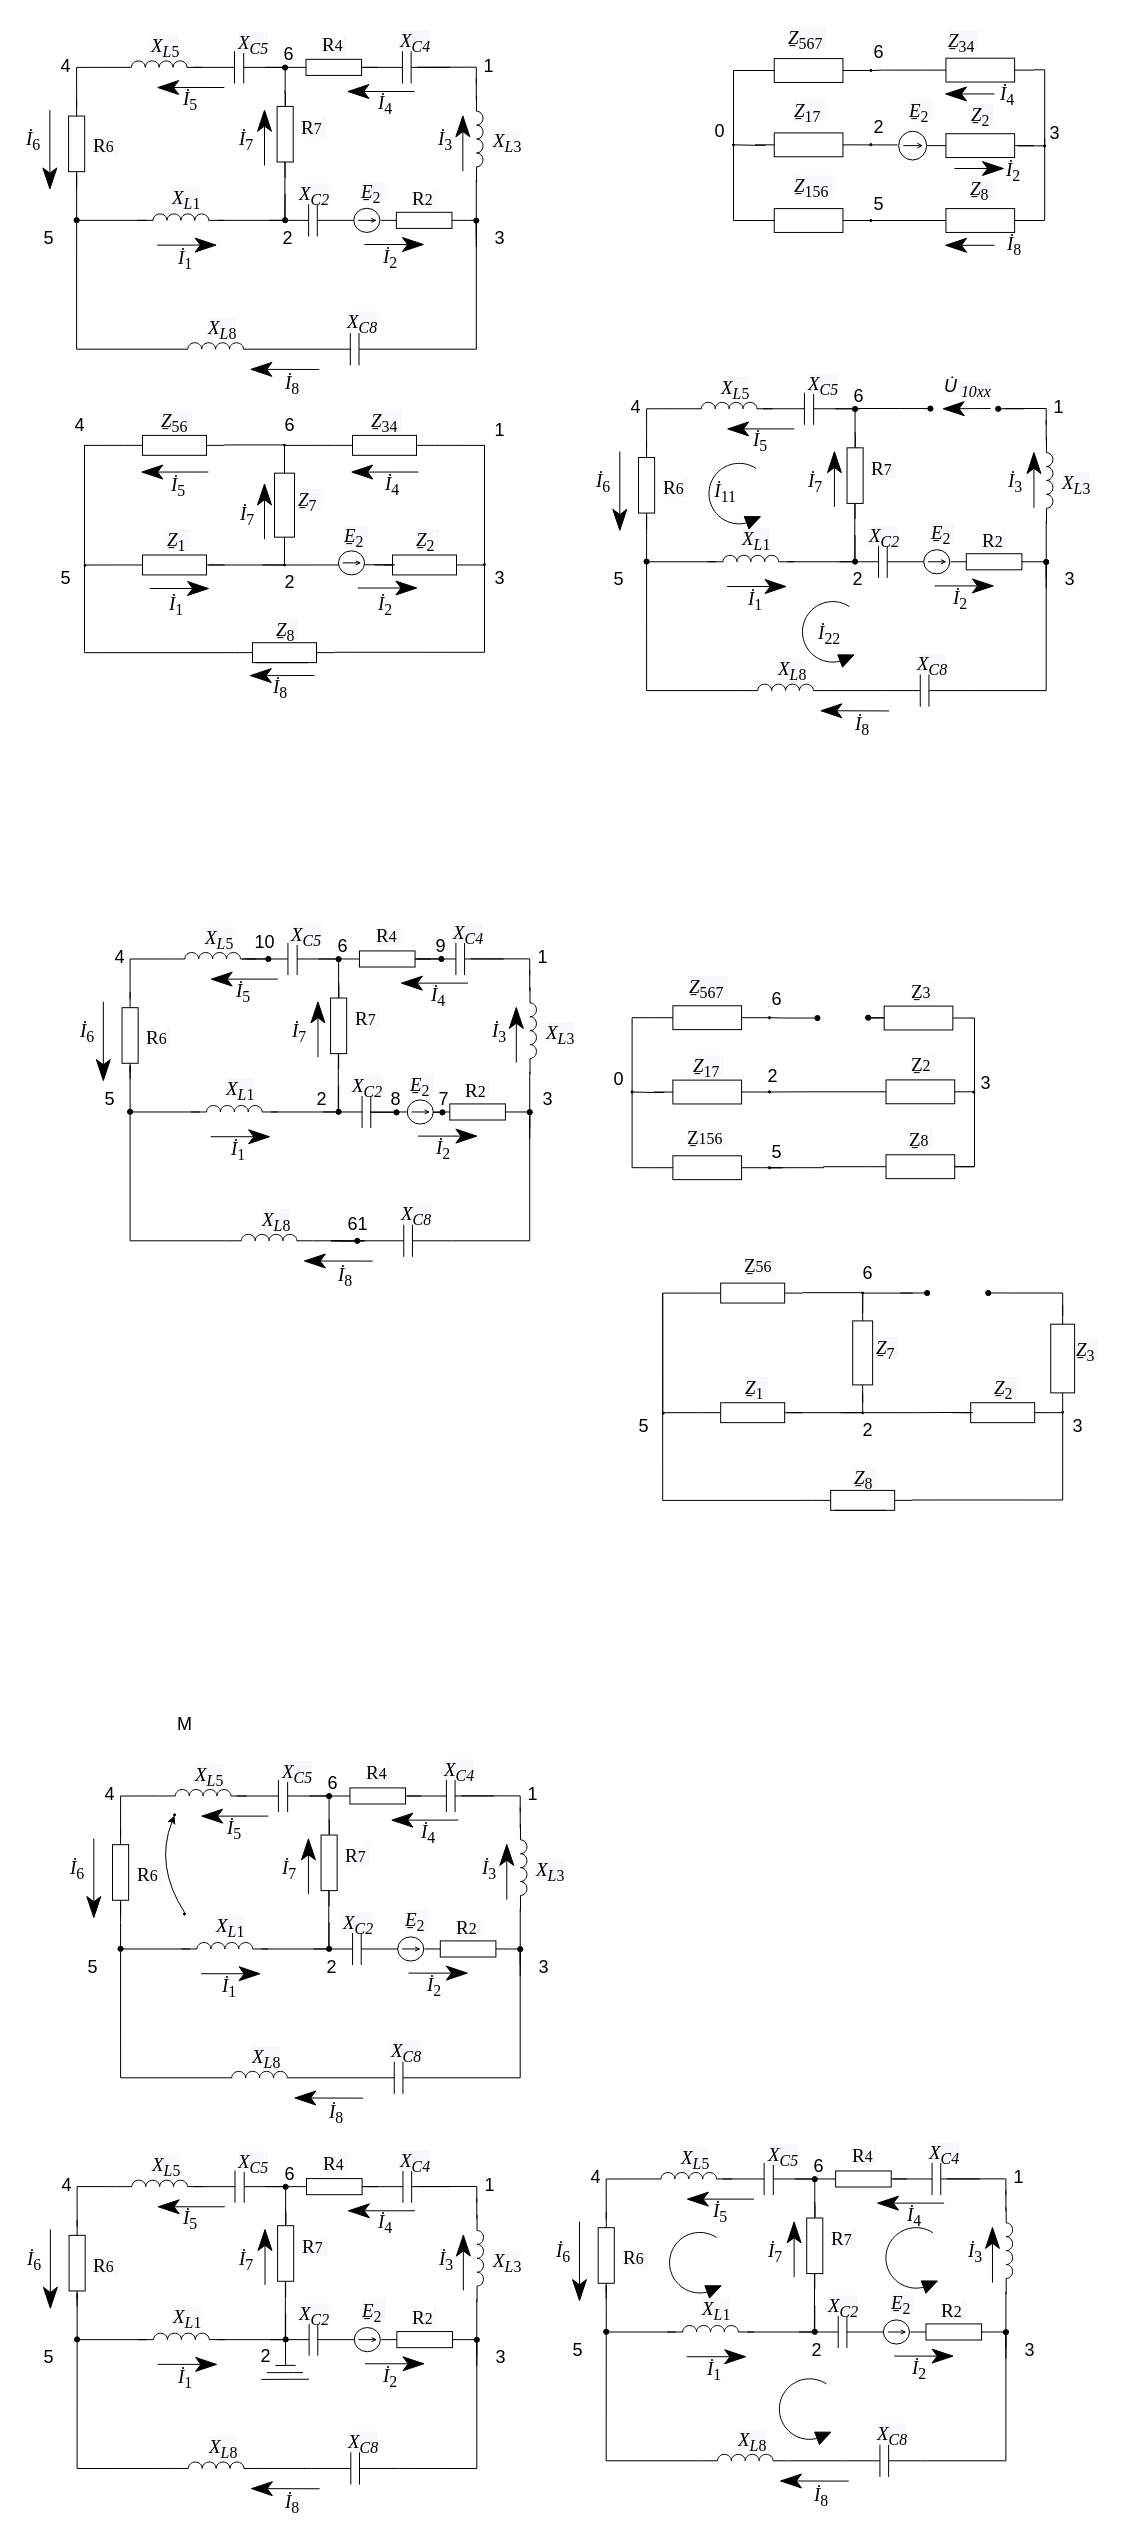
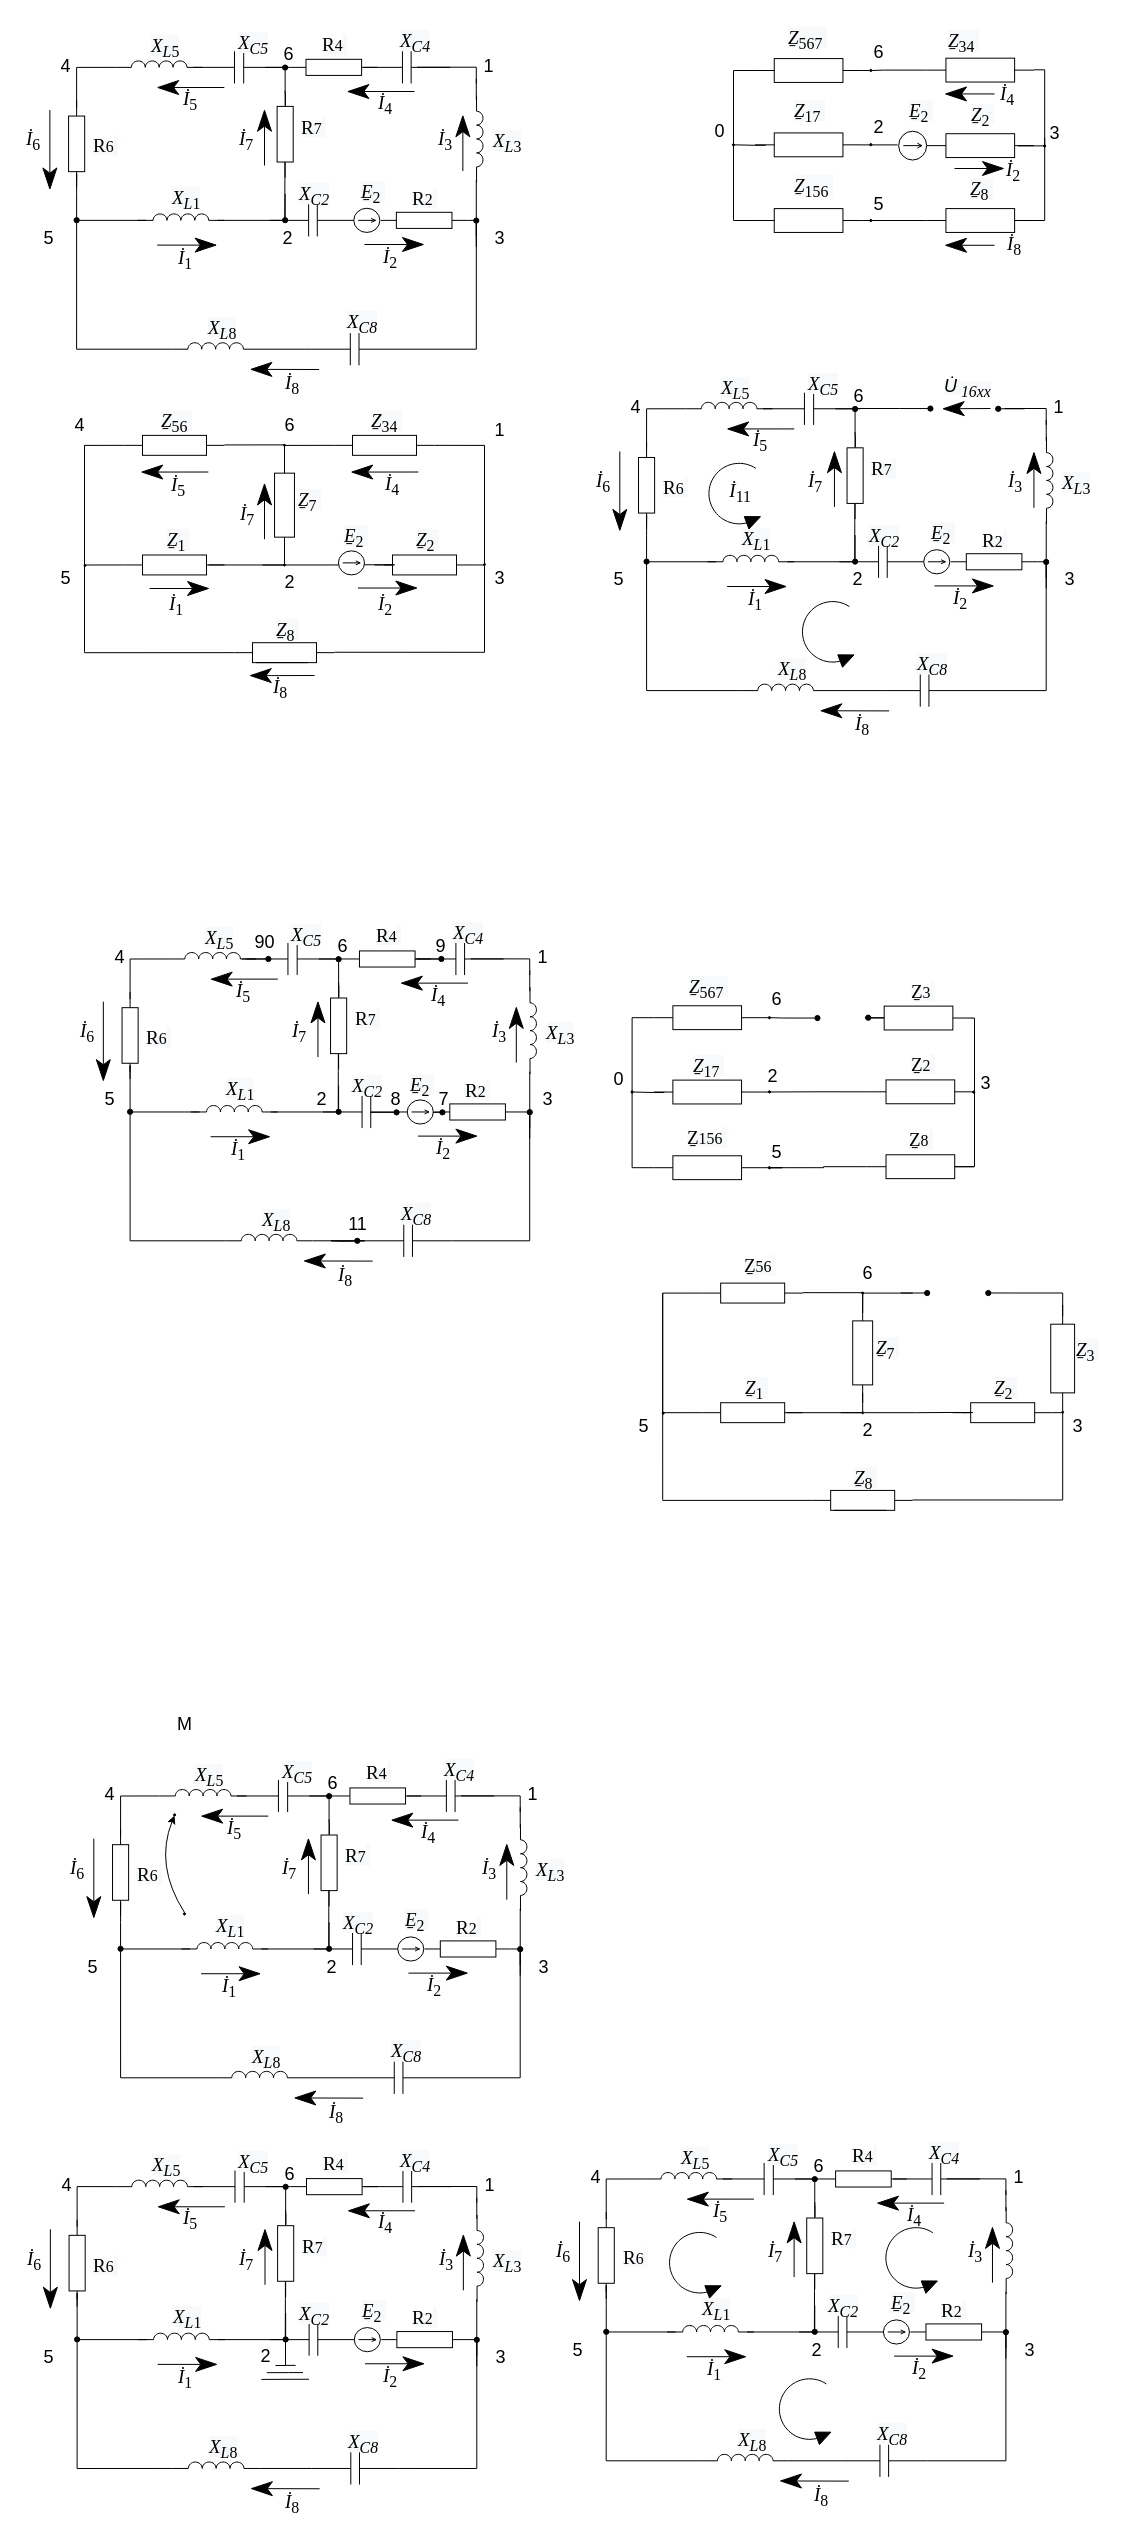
node "U̇ 10xx": label "U̇ 10xx" -> "U̇ 16xx"
node "İ11": moved (728, 494) -> (743, 494)
node "İ22": removed
node "10": label "10" -> "90"
node "61": label "61" -> "11"
